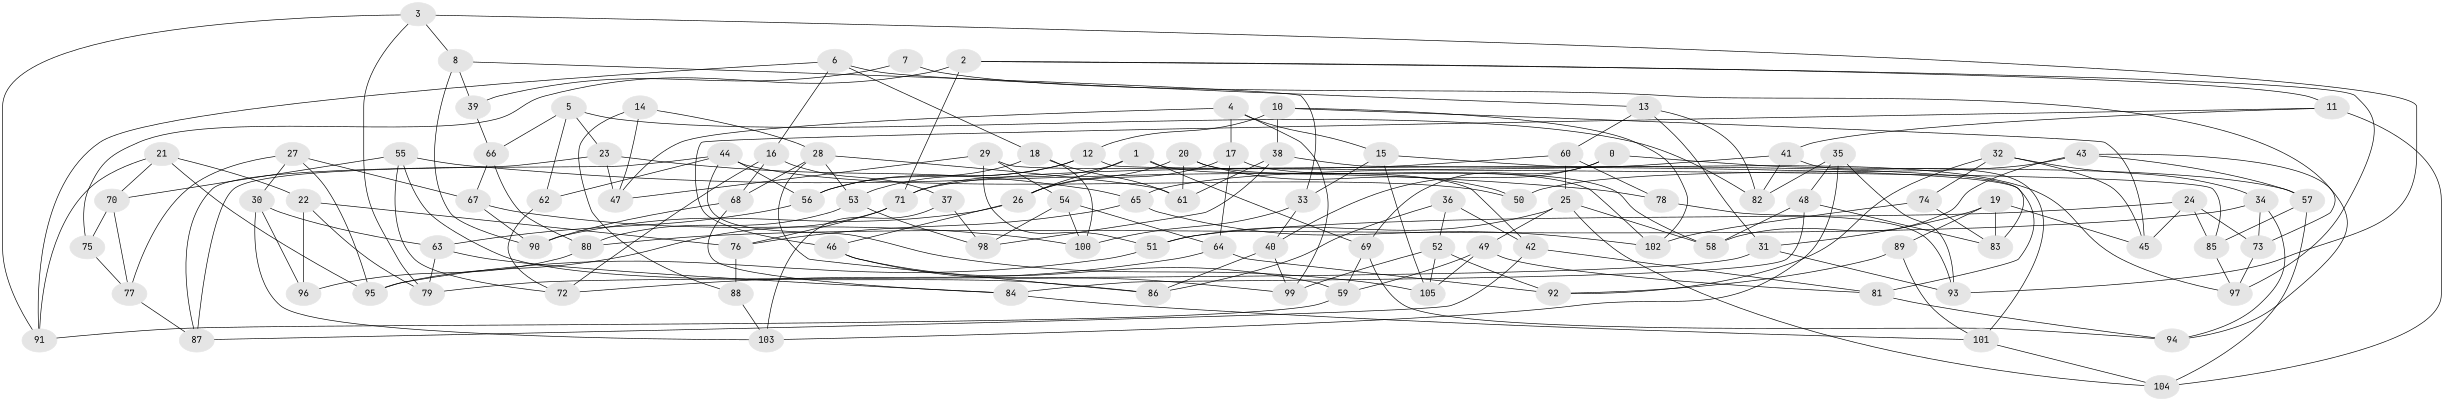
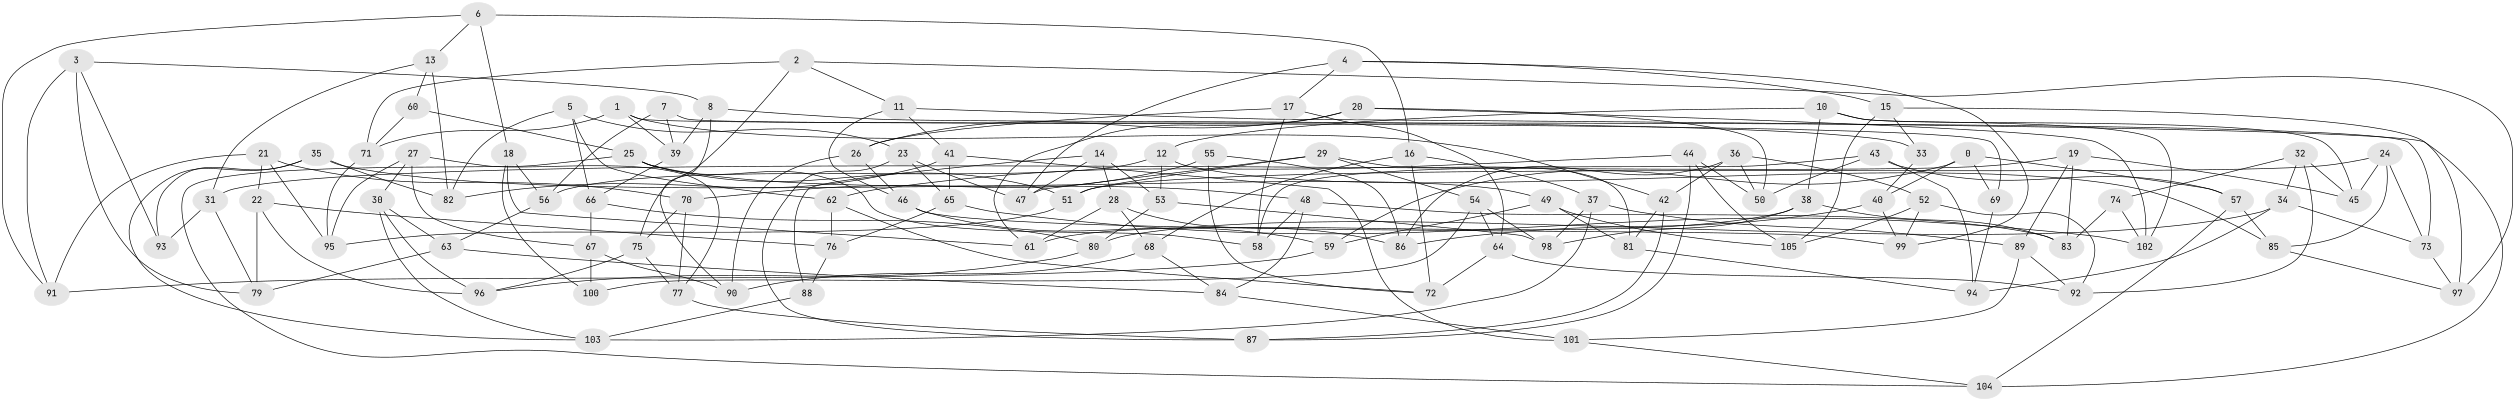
edge "44" -- "56": now "7" -- "56"
edge "28" -- "53": now "14" -- "53"
edge "1" -- "26": now "1" -- "39"
edge "36" -- "50": added
node "78": removed
edge "33" -- "100": removed
edge "71" -- "76": now "62" -- "76"
edge "37" -- "89": added
edge "69" -- "59": now "0" -- "59"
edge "75" -- "96": added
